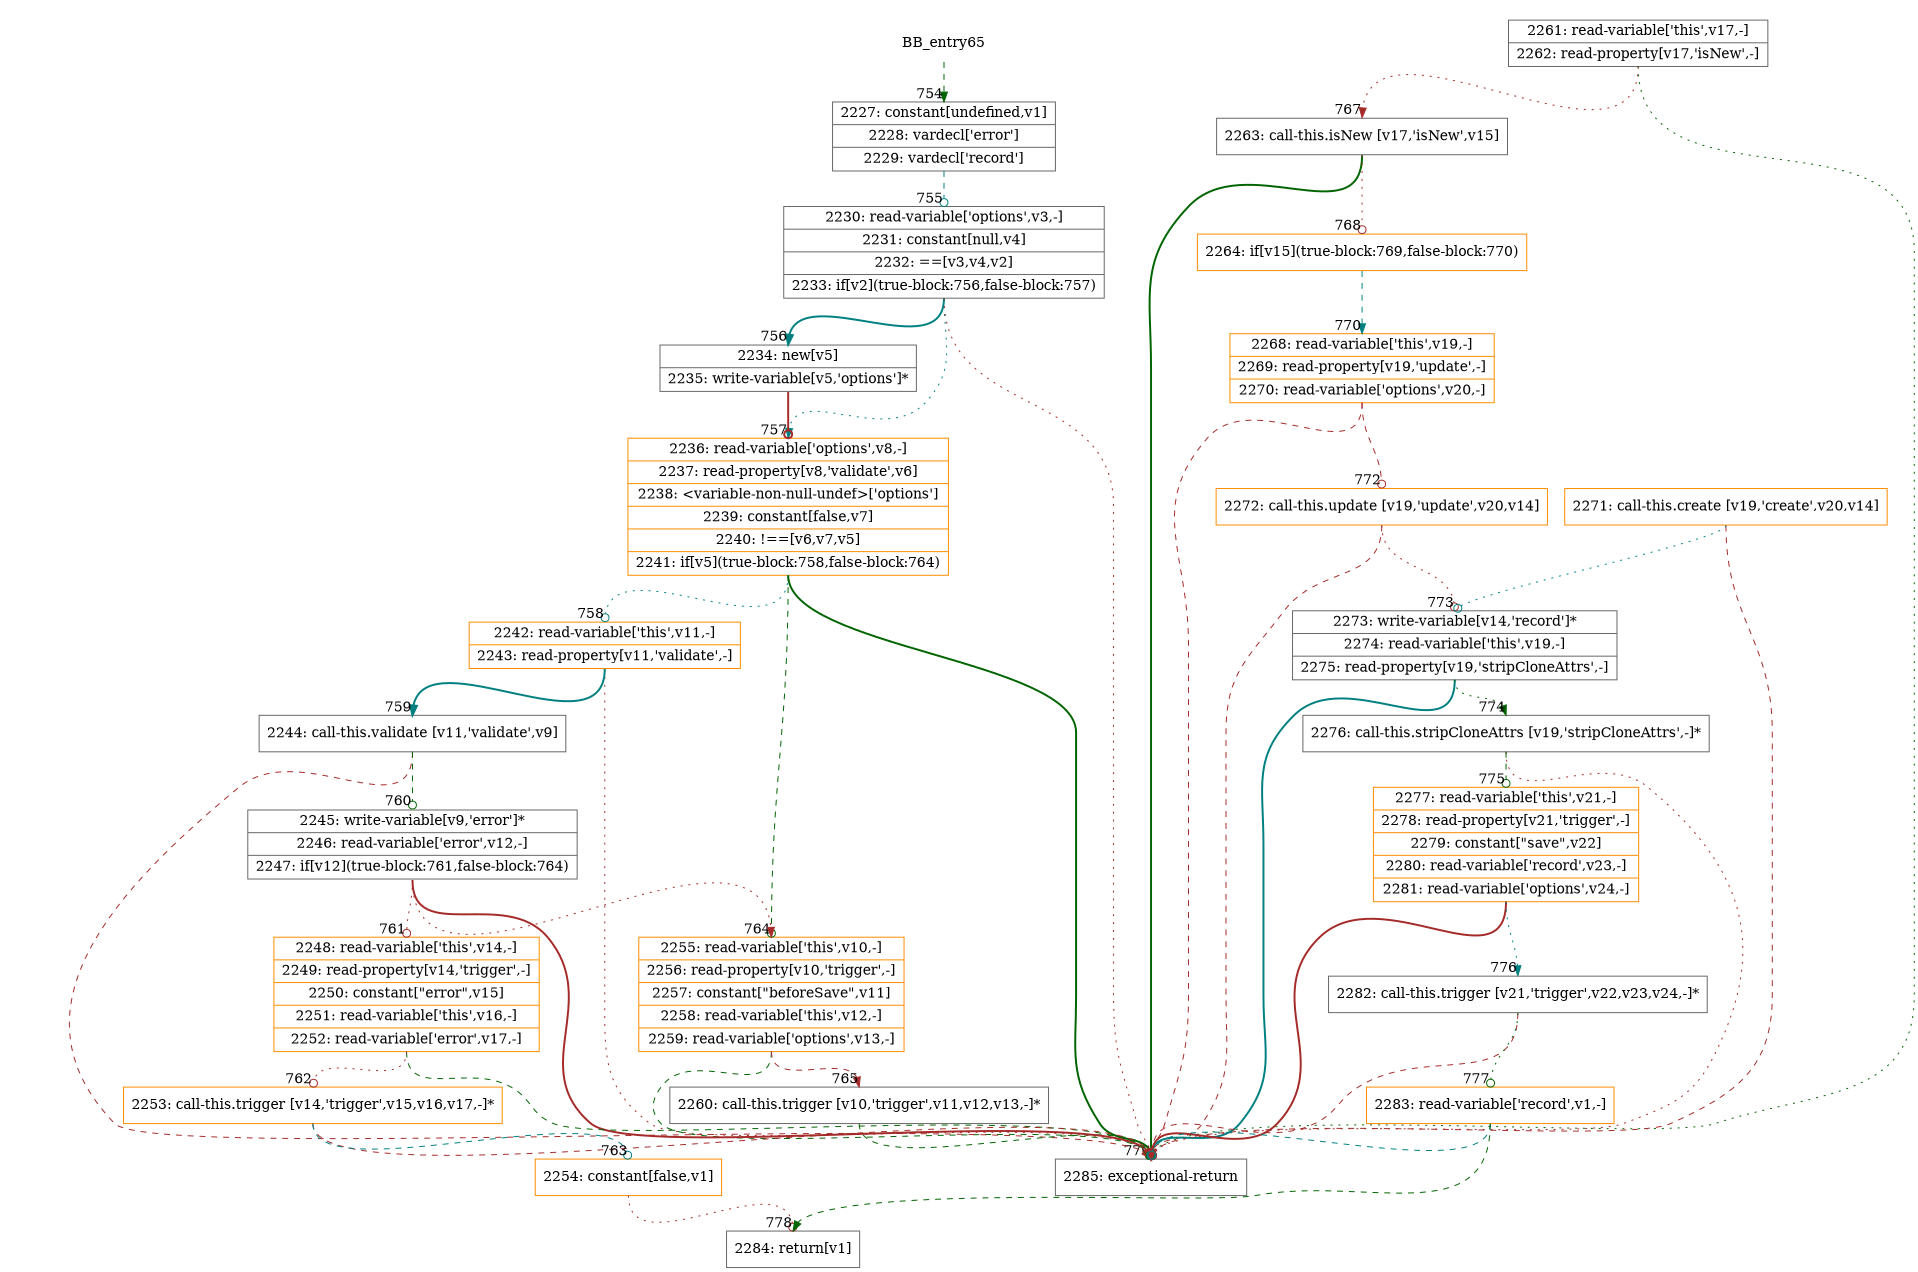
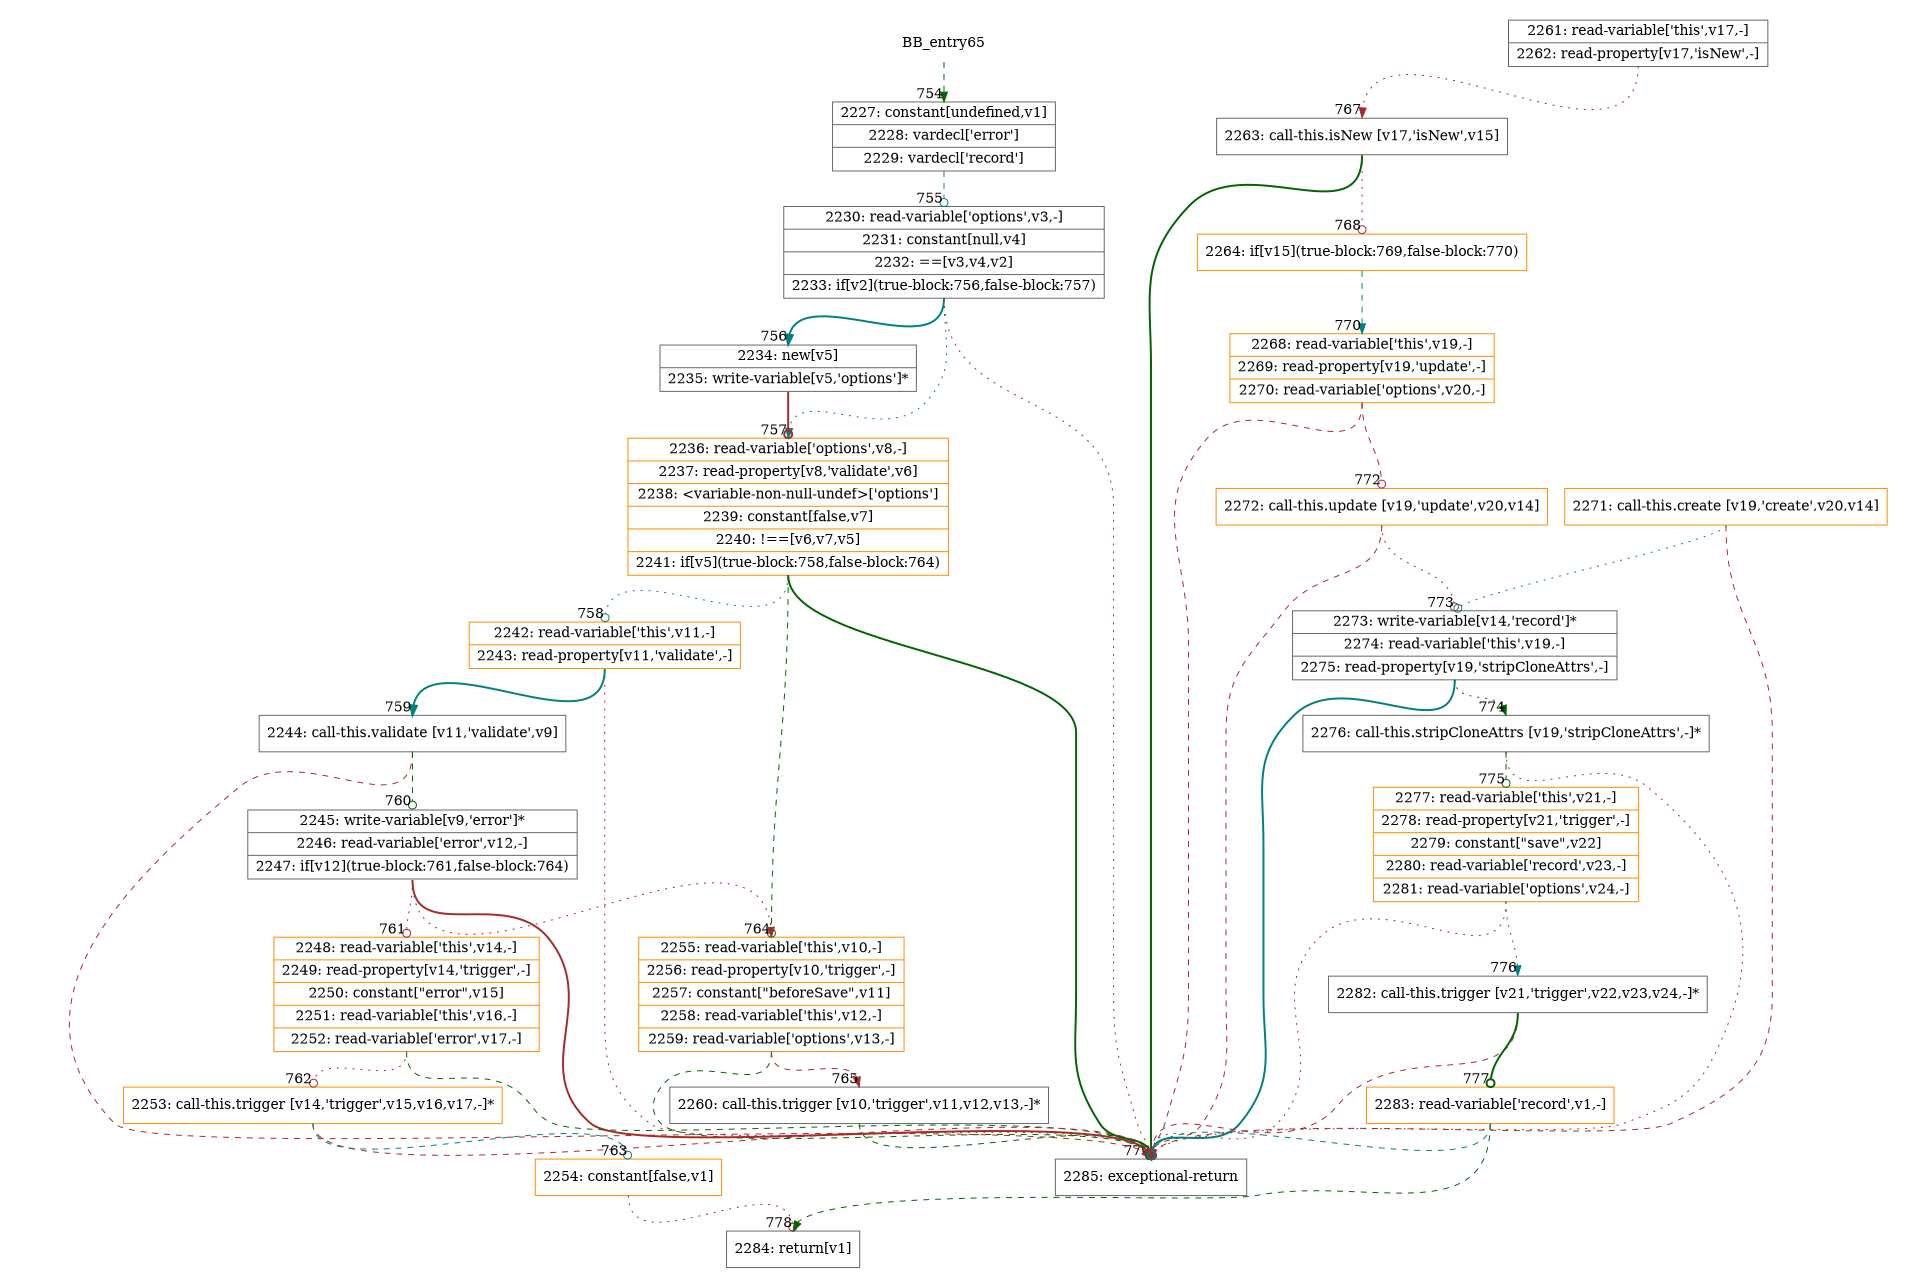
edge "2261: read-variable['this',v17,-]" -> "2285: exceptional-return": removed
edge "2277: read-variable['this',v21,-]" -> "2285: exceptional-return": style bold -> dotted
edge "2282: call-this.trigger [v21,'trigger',v22,v23,v24,-]*" -> "2283: read-variable['record',v1,-]": style dotted -> bold
